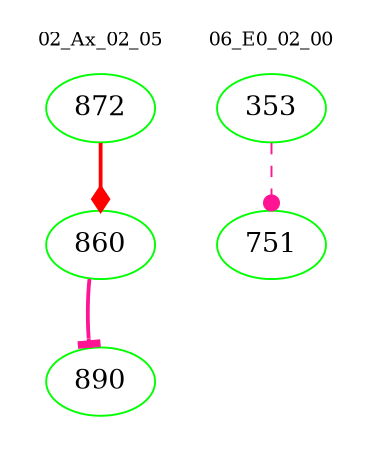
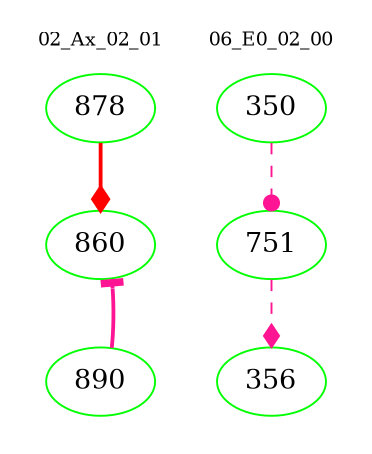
cluster "02_Ax_02_05": label "02_Ax_02_05" -> "02_Ax_02_01"
node "872": label "872" -> "878"
node "353": label "353" -> "350"
edge "860" -> "890": reversed
node "356": added
